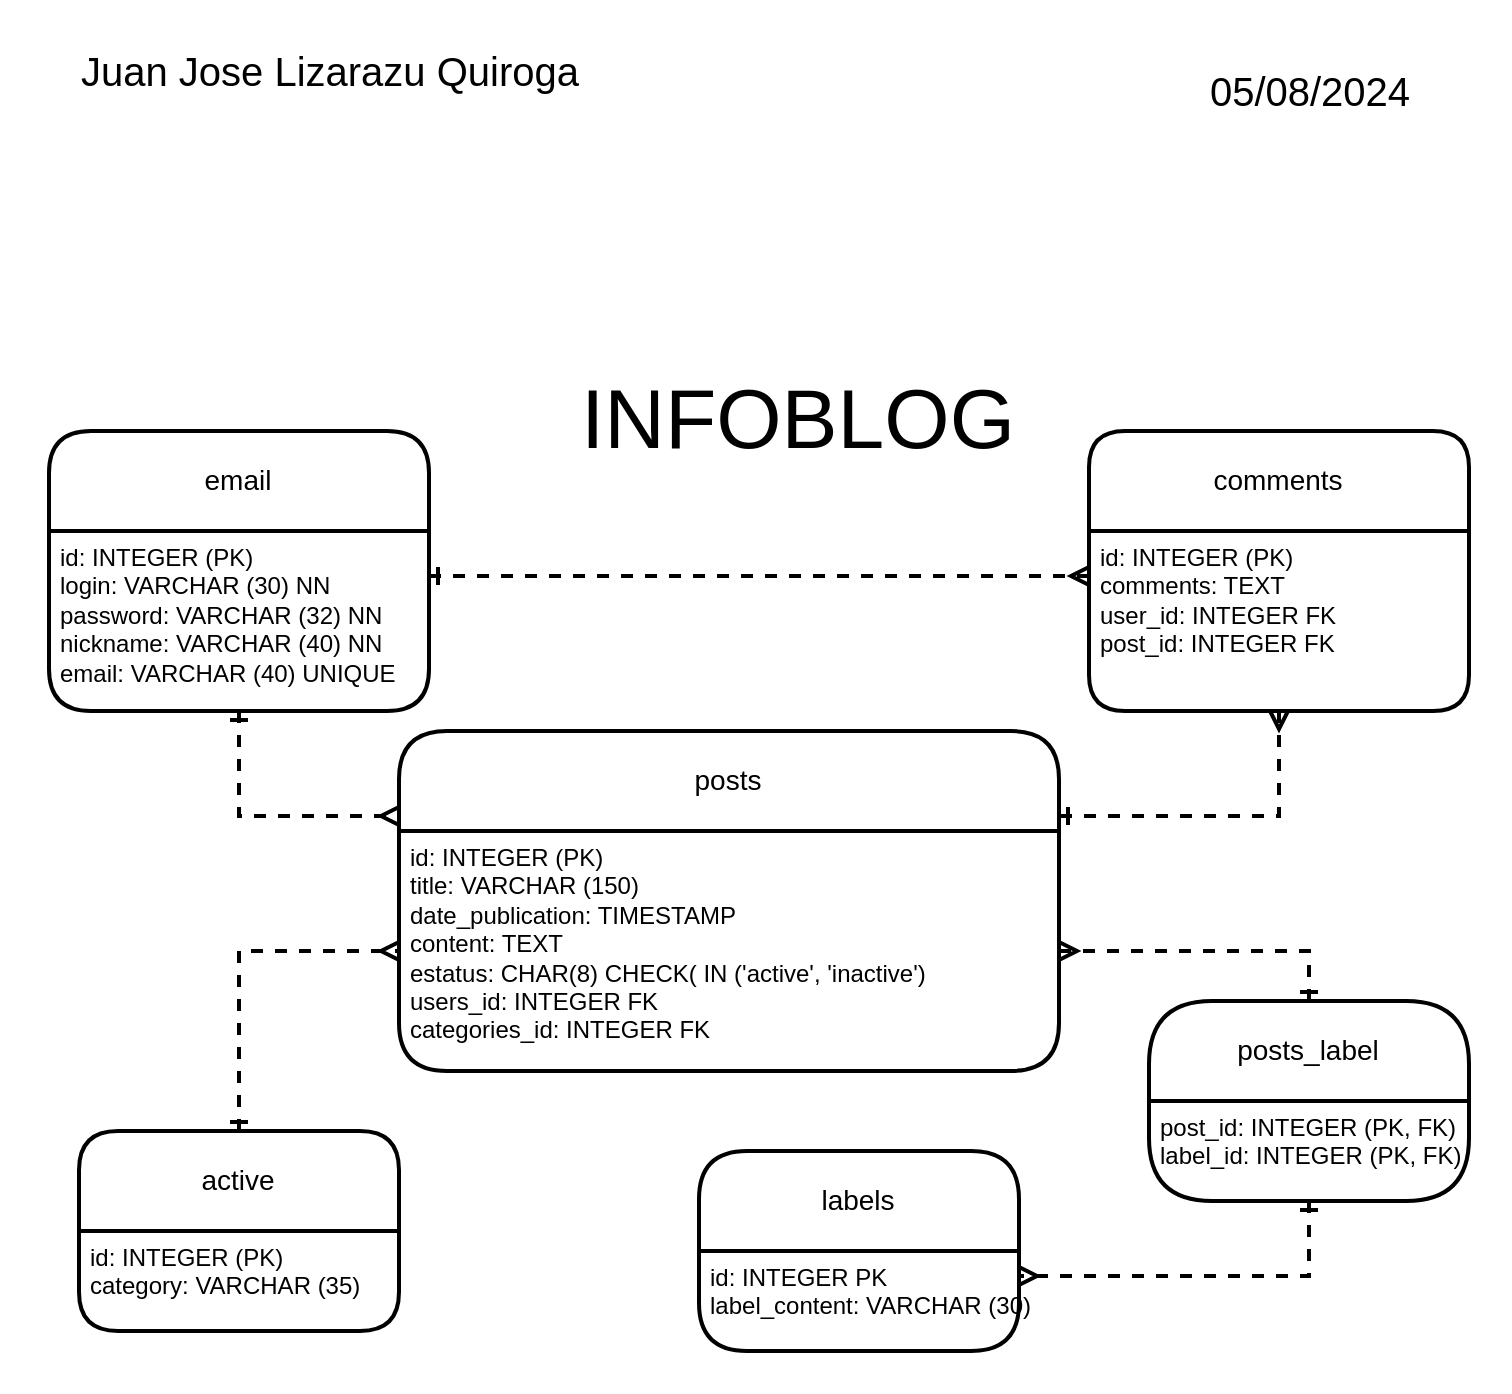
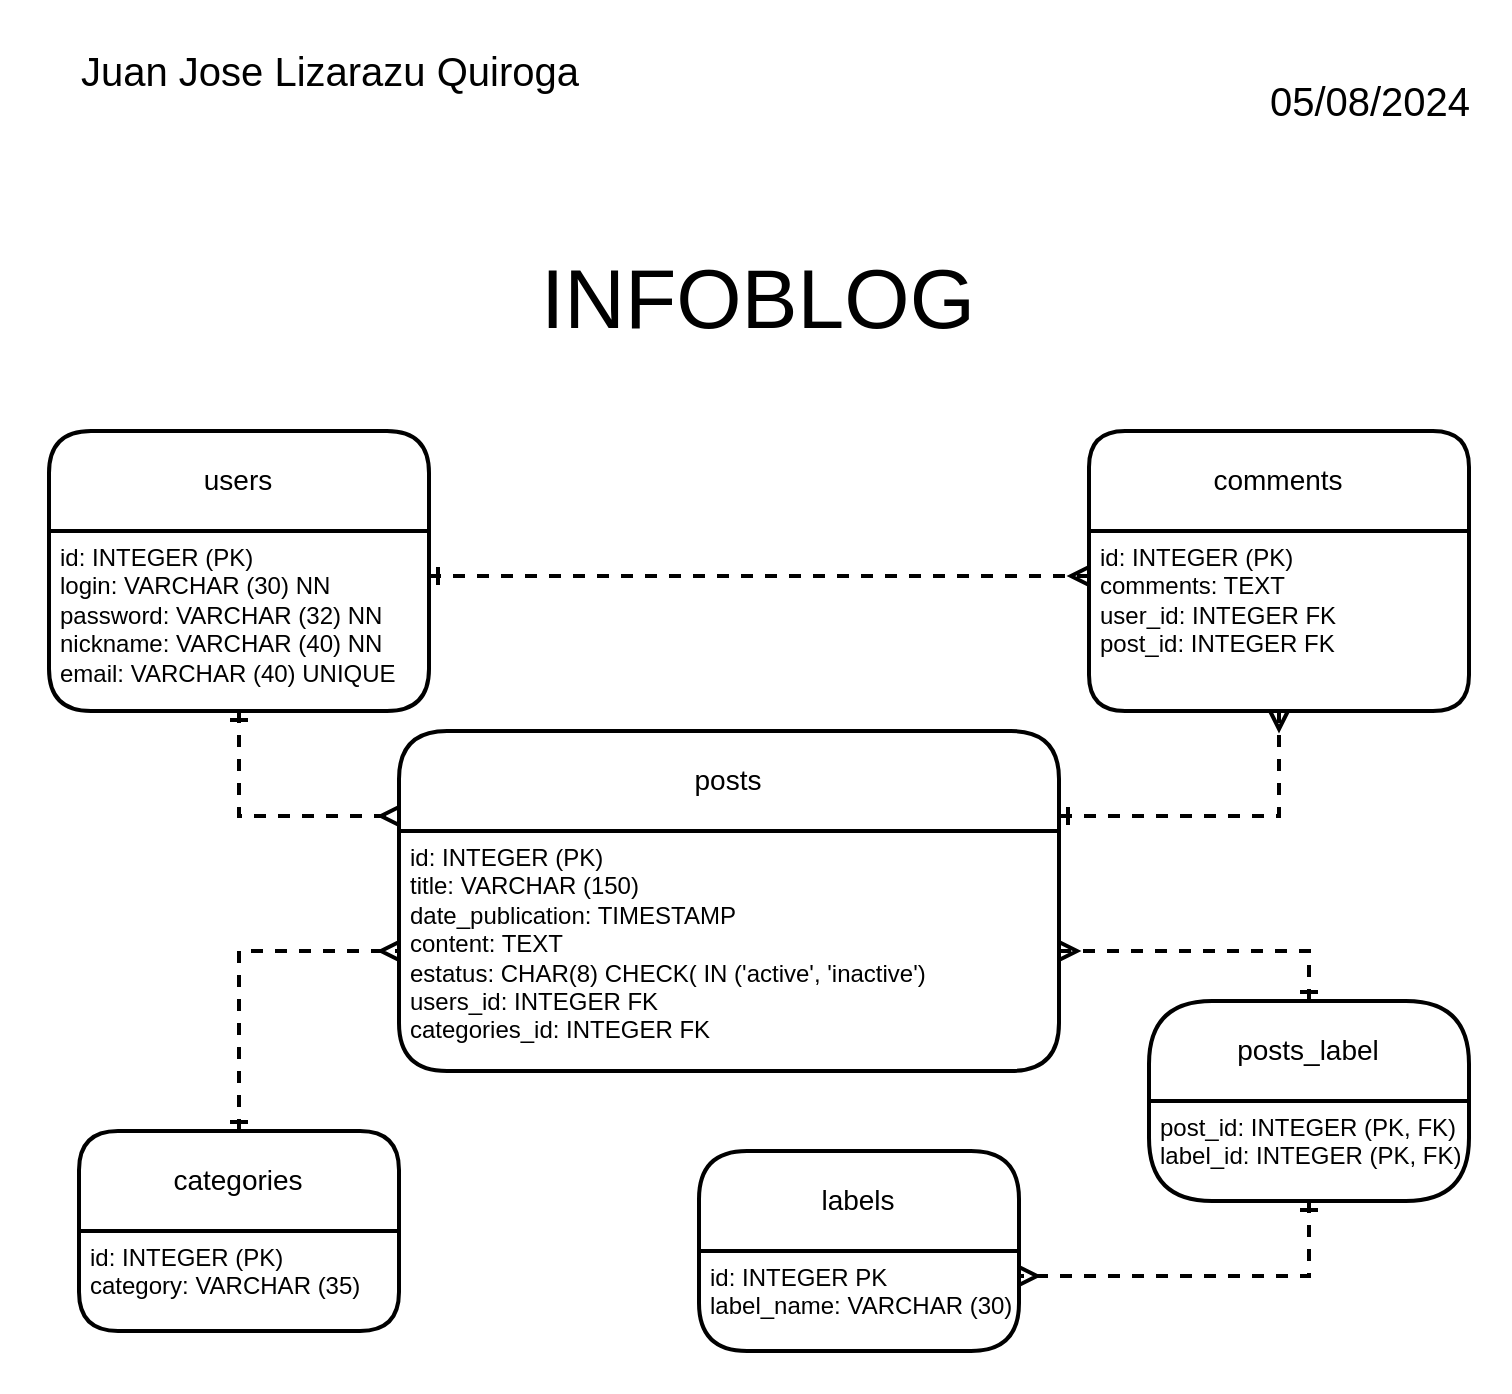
node "05/08/2024": moved (1311, 91) -> (1371, 101)
node "INFOBLOG": moved (799, 421) -> (759, 301)
node "email": label "email" -> "users"
node "active": label "active" -> "categories"
node "id: INTEGER PK label_content: VARCHAR (30)": label "id: INTEGER PK label_content: VARCHAR (30)" -> "id: INTEGER PK label_name: VARCHAR (30)"
